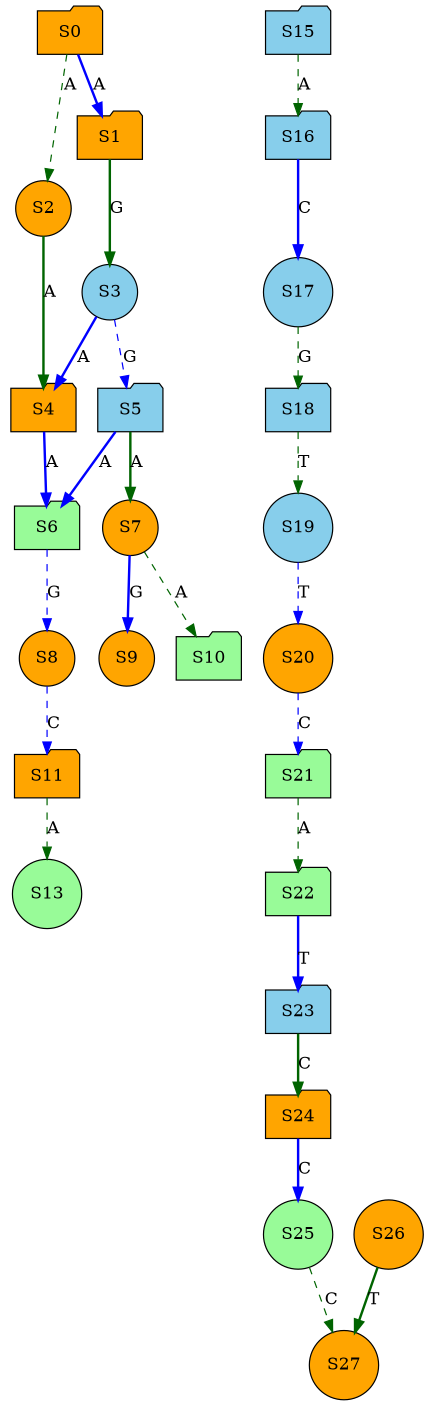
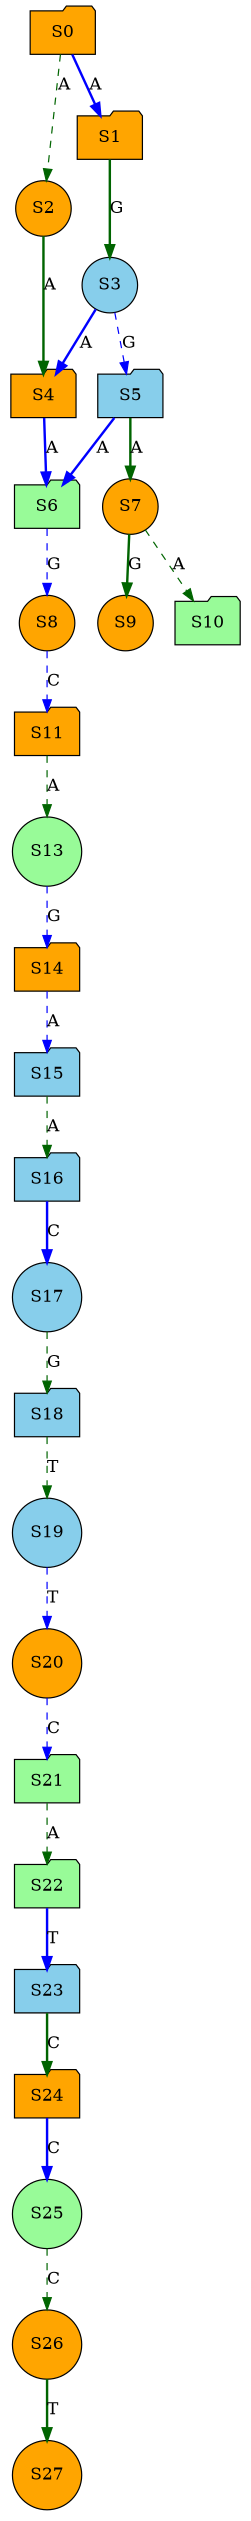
edge "S7" -> "S9": color blue -> darkgreen
node "S14": added
edge "S25" -> "S27": now "S25" -> "S26"
